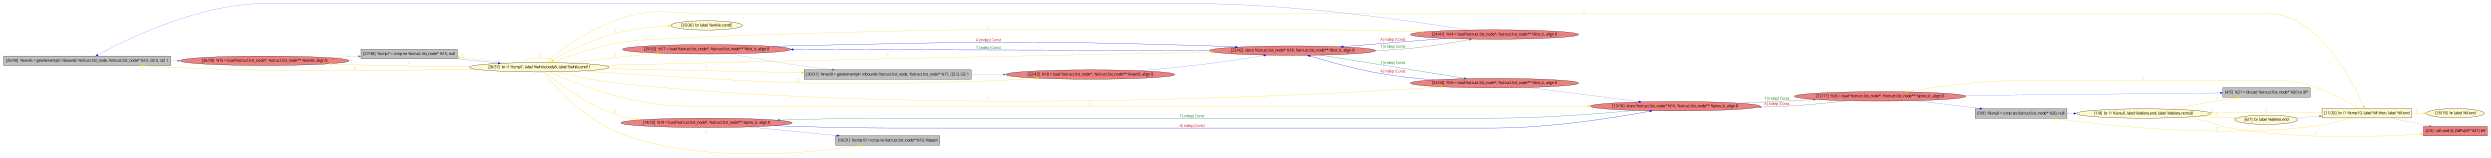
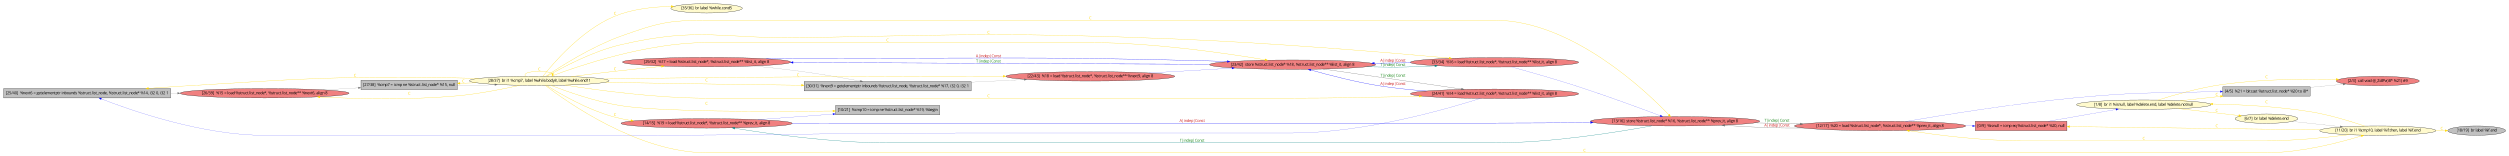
edge "[27/38]  %cmp7 = icmp ne %struct.list_node* %15, null" -> "[28/37]  br i1 %cmp7, label %while.body8, label %while.end11": color blue -> gray40
node "[0/9]  %isnull = icmp eq %struct.list_node* %20, null": fillcolor grey -> lightcoral
node "[11/20]  br i1 %cmp10, label %if.then, label %if.end": shape box -> ellipse
node "[18/19]  br label %if.end": fillcolor lemonchiffon -> grey
edge "[11/20]  br i1 %cmp10, label %if.then, label %if.end" -> "[2/3]  call void @_ZdlPv(i8* %21) #9": now "[4/5]  %21 = bitcast %struct.list_node* %20 to i8*" -> "[2/3]  call void @_ZdlPv(i8* %21) #9"
node "[2/3]  call void @_ZdlPv(i8* %21) #9": shape box -> ellipse
